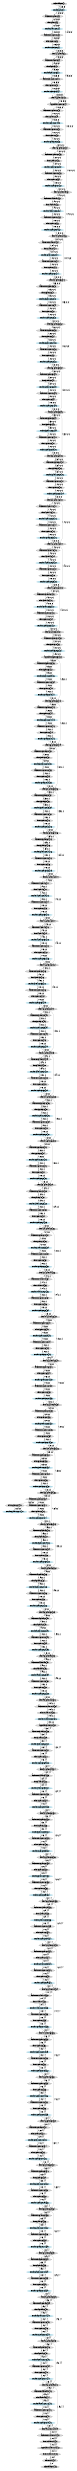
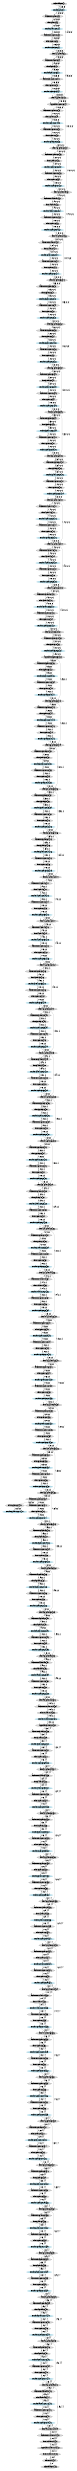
edge "conv2d_IW128_OW32_G70_#246" -> "cat_IW[736, 32]_OW768_#247": label "(1, 576, 4, 4)" -> "(1, 32, 8, 8)"
